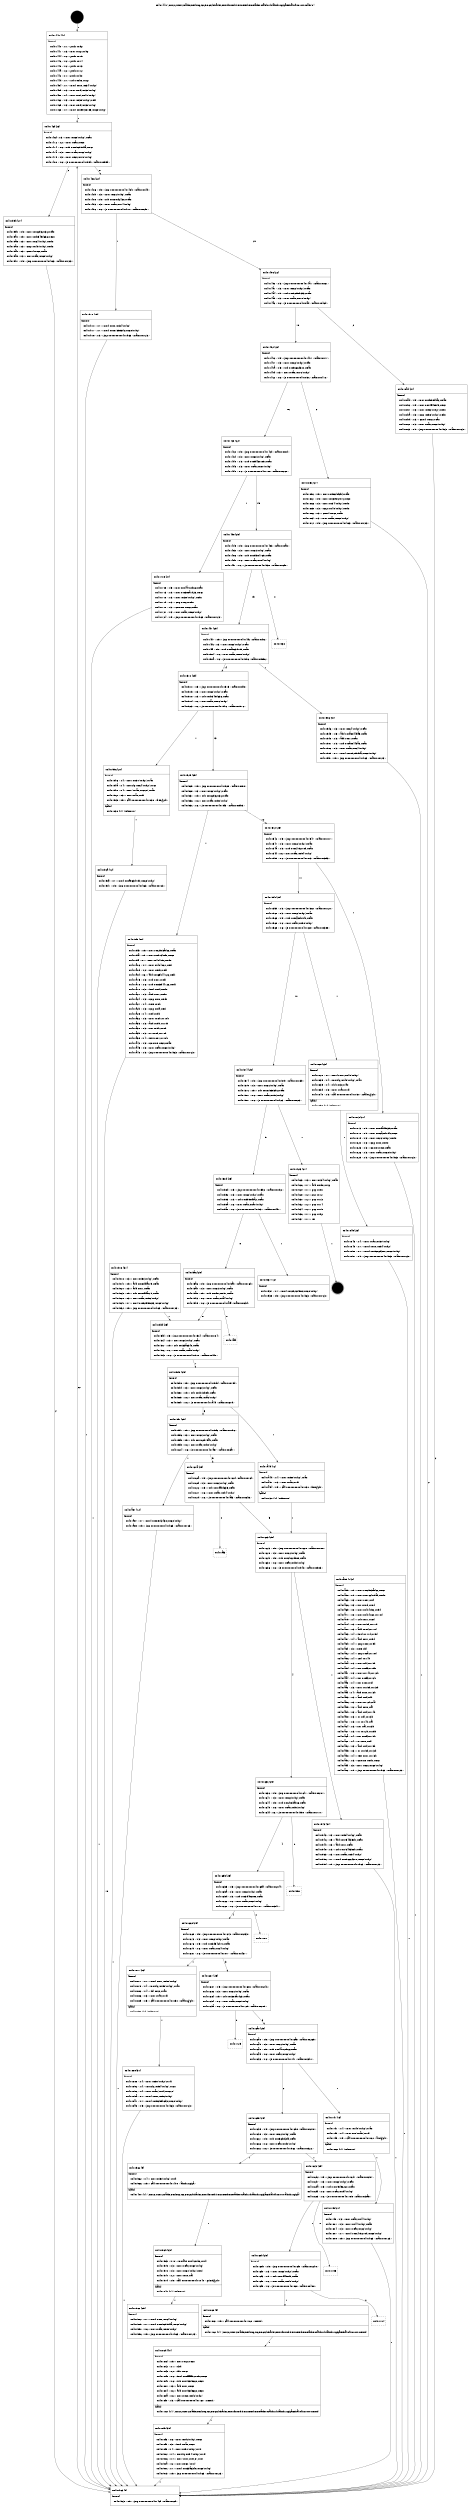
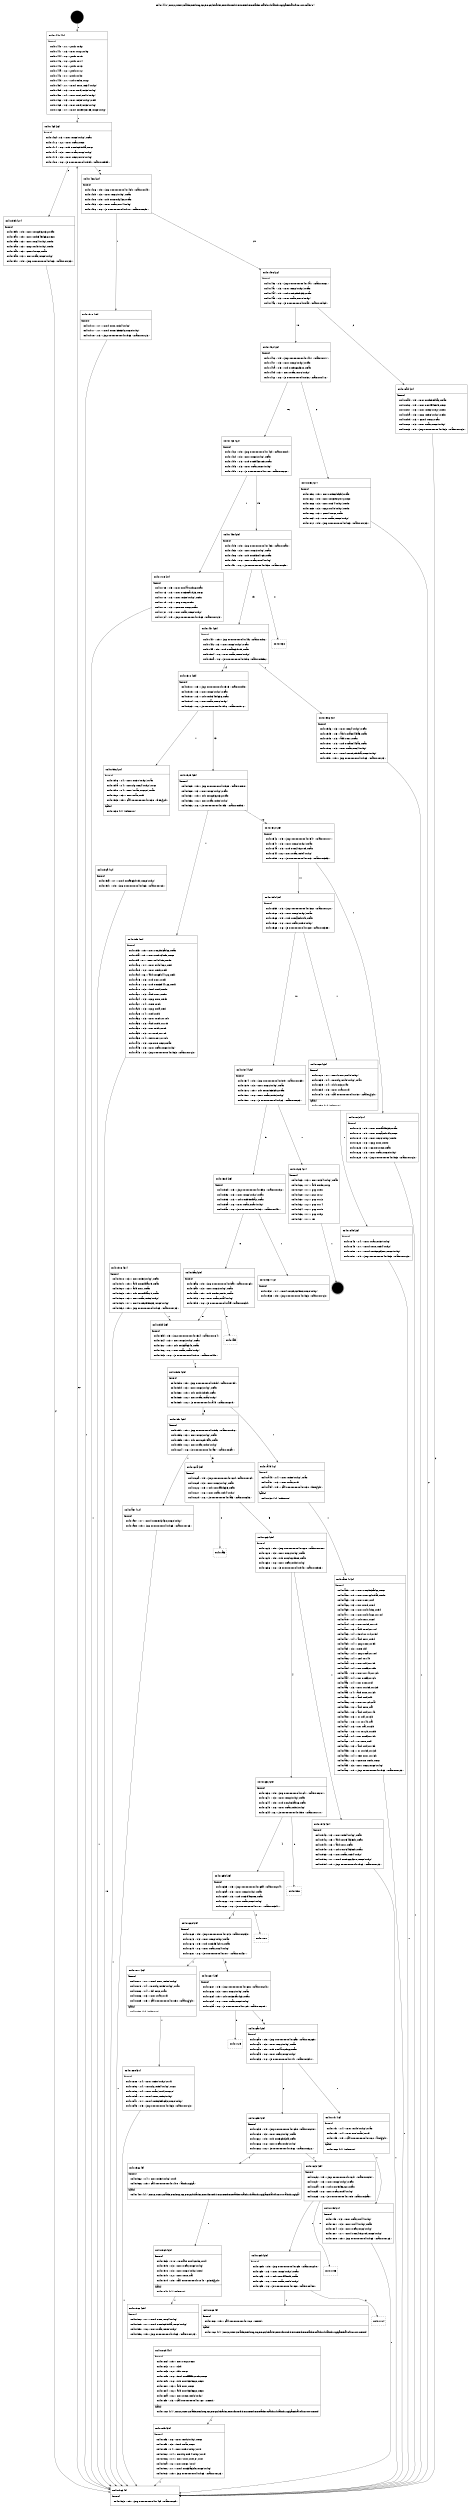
edge "0x4019b6 [20]" -> "0x4019ca [12]": removed, label "1"
edge "0x401a4d [12]" -> "0x401623 [25]": now "0x401a4d [12]" -> "0x401a59 [142]"
edge "0x4018c8 [5]" -> "0x4018cd [40]": removed, label "1"
